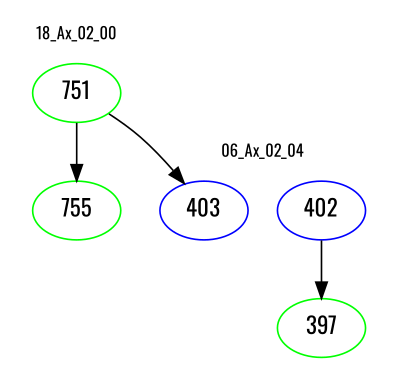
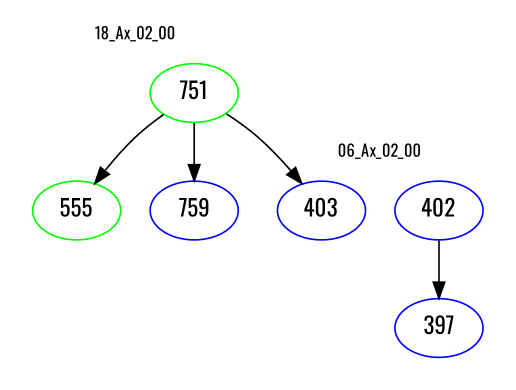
cluster "06_Ax_02_04": label "06_Ax_02_04" -> "06_Ax_02_00"
node "755": label "755" -> "555"
node "759": added
node "397": color green -> blue
